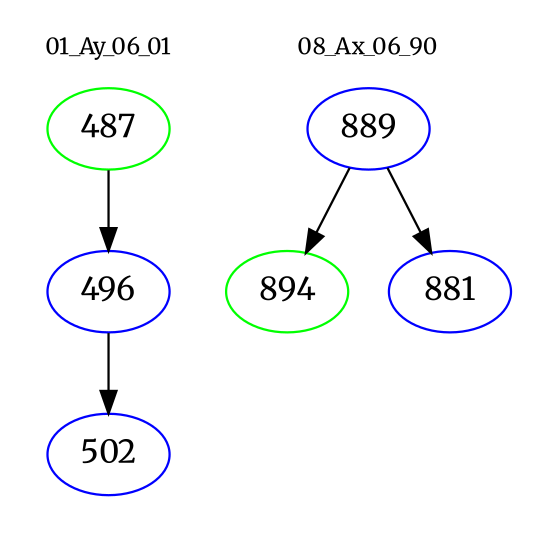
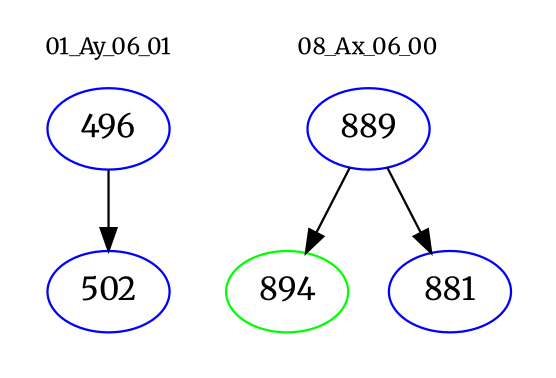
cluster "08_Ax_06_90": label "08_Ax_06_90" -> "08_Ax_06_00"
node "487": removed
